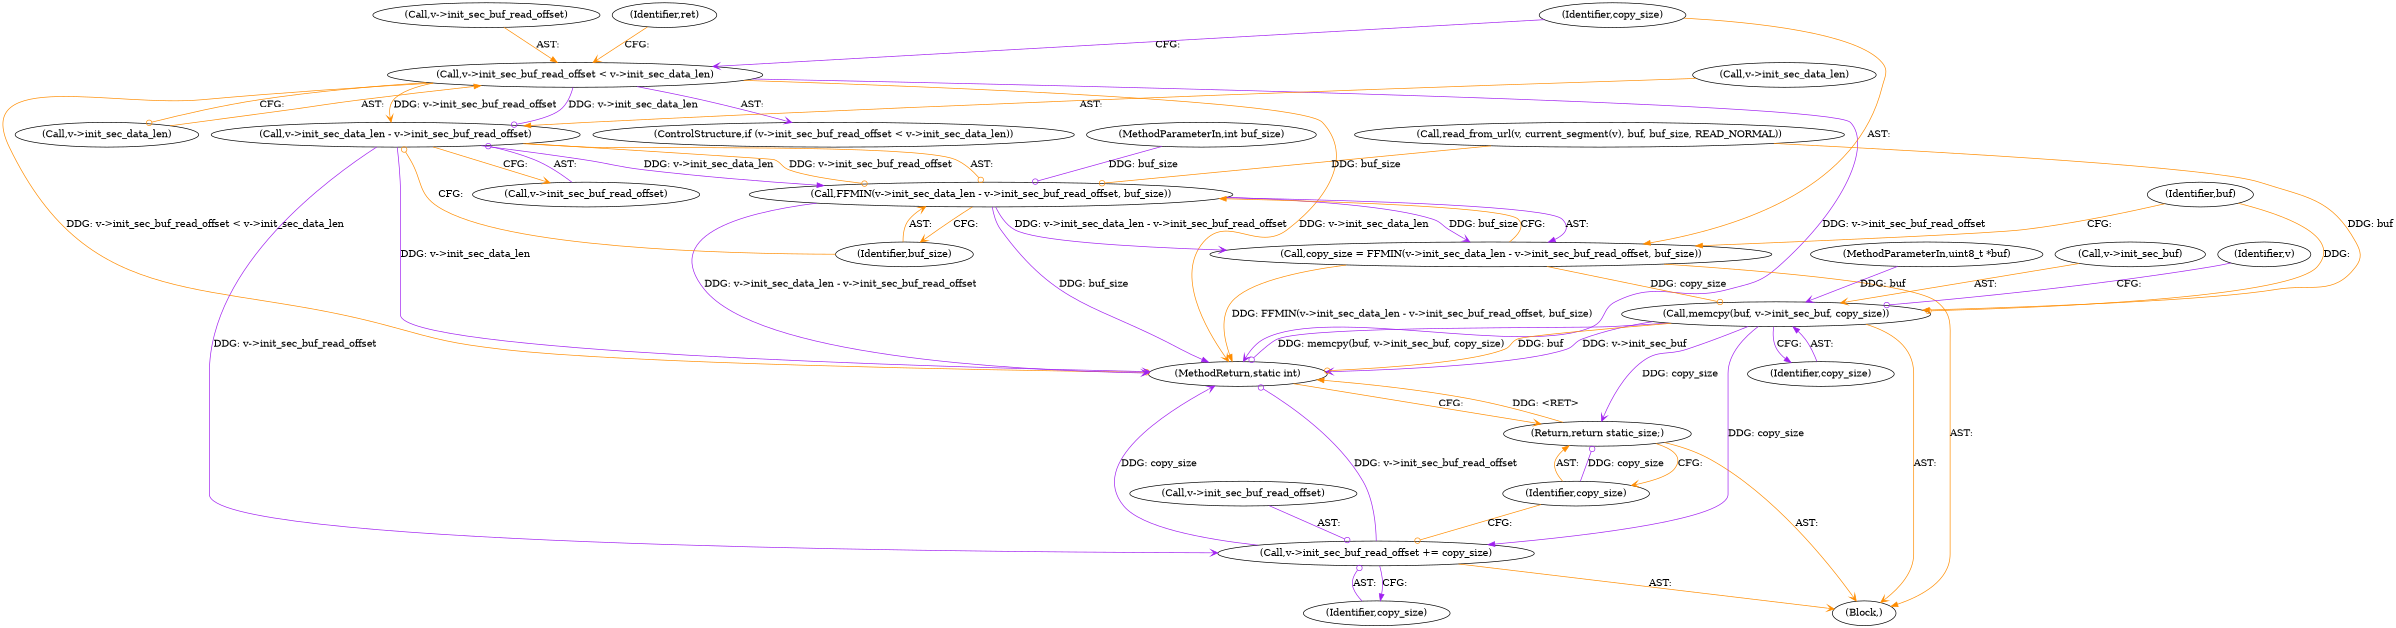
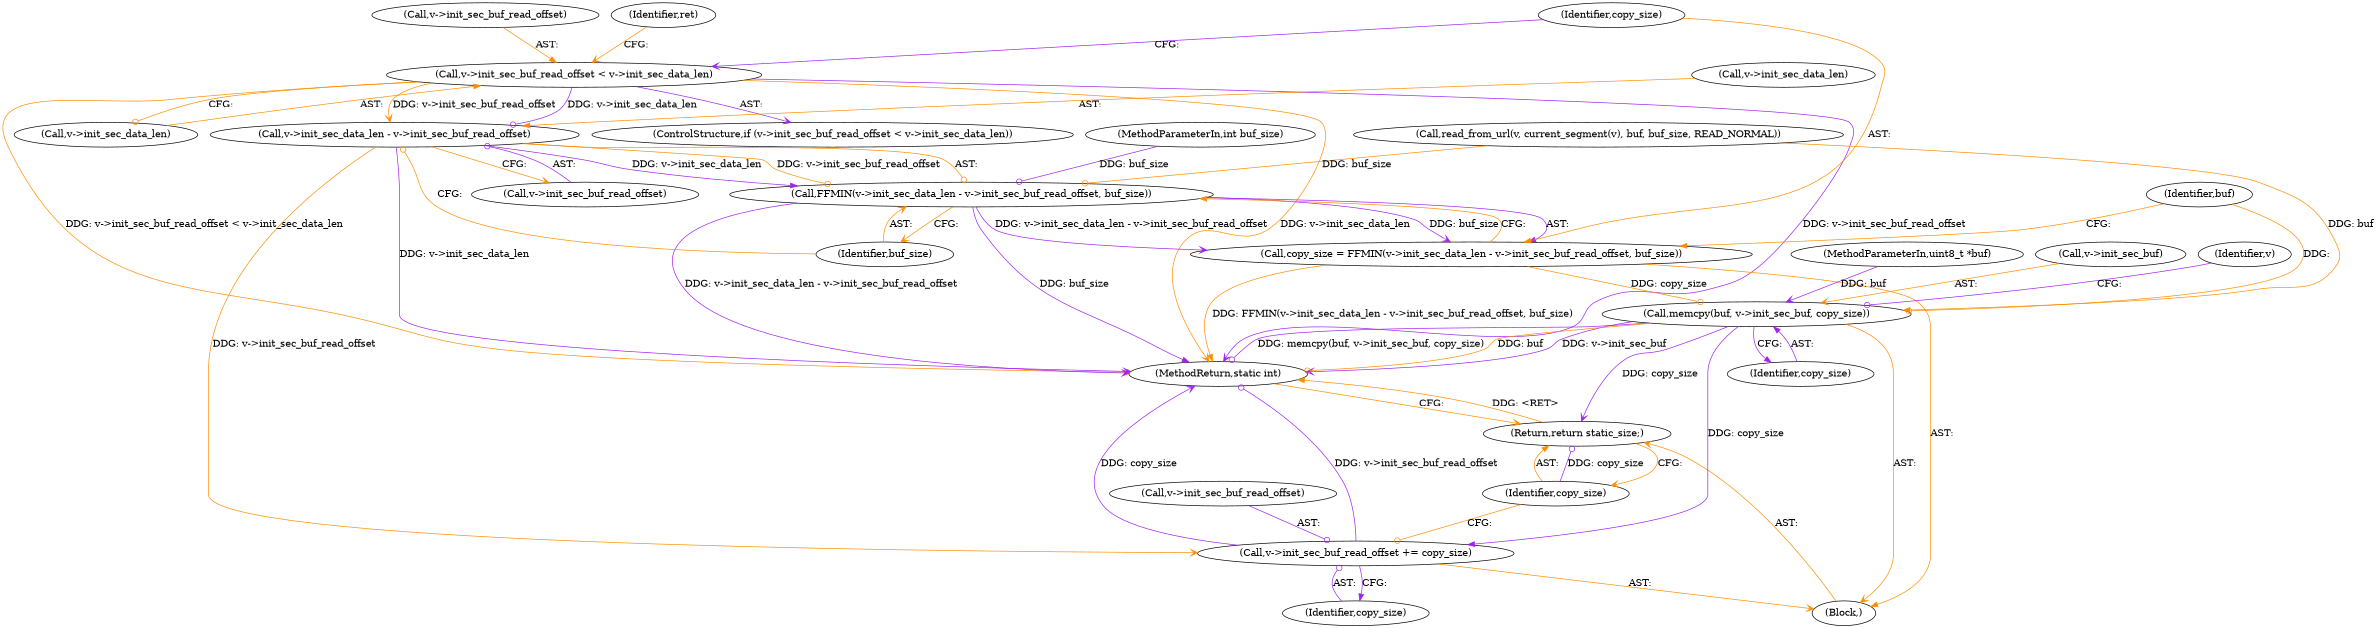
edge "(Return,return static_size;)" -> "(Block,)": reversed
edge "(Call,v->init_sec_data_len - v->init_sec_buf_read_offset)" -> "(Call,v->init_sec_buf_read_offset += copy_size)": color purple -> darkorange
